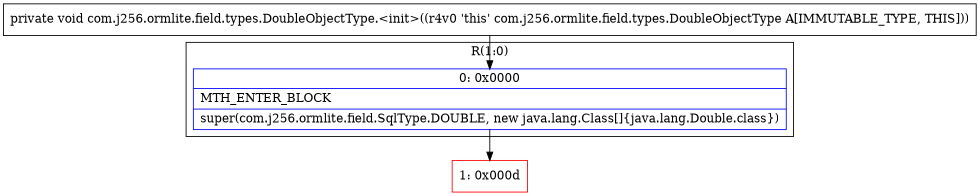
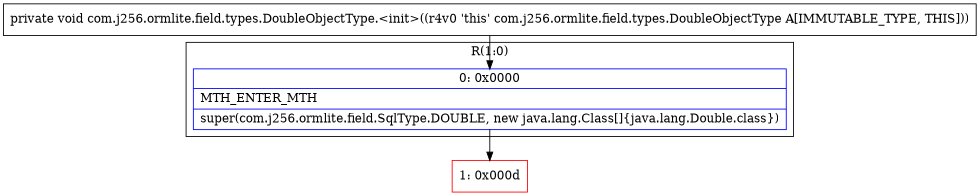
node "0: 0x0000": text "MTH_ENTER_BLOCK" -> "MTH_ENTER_MTH"
